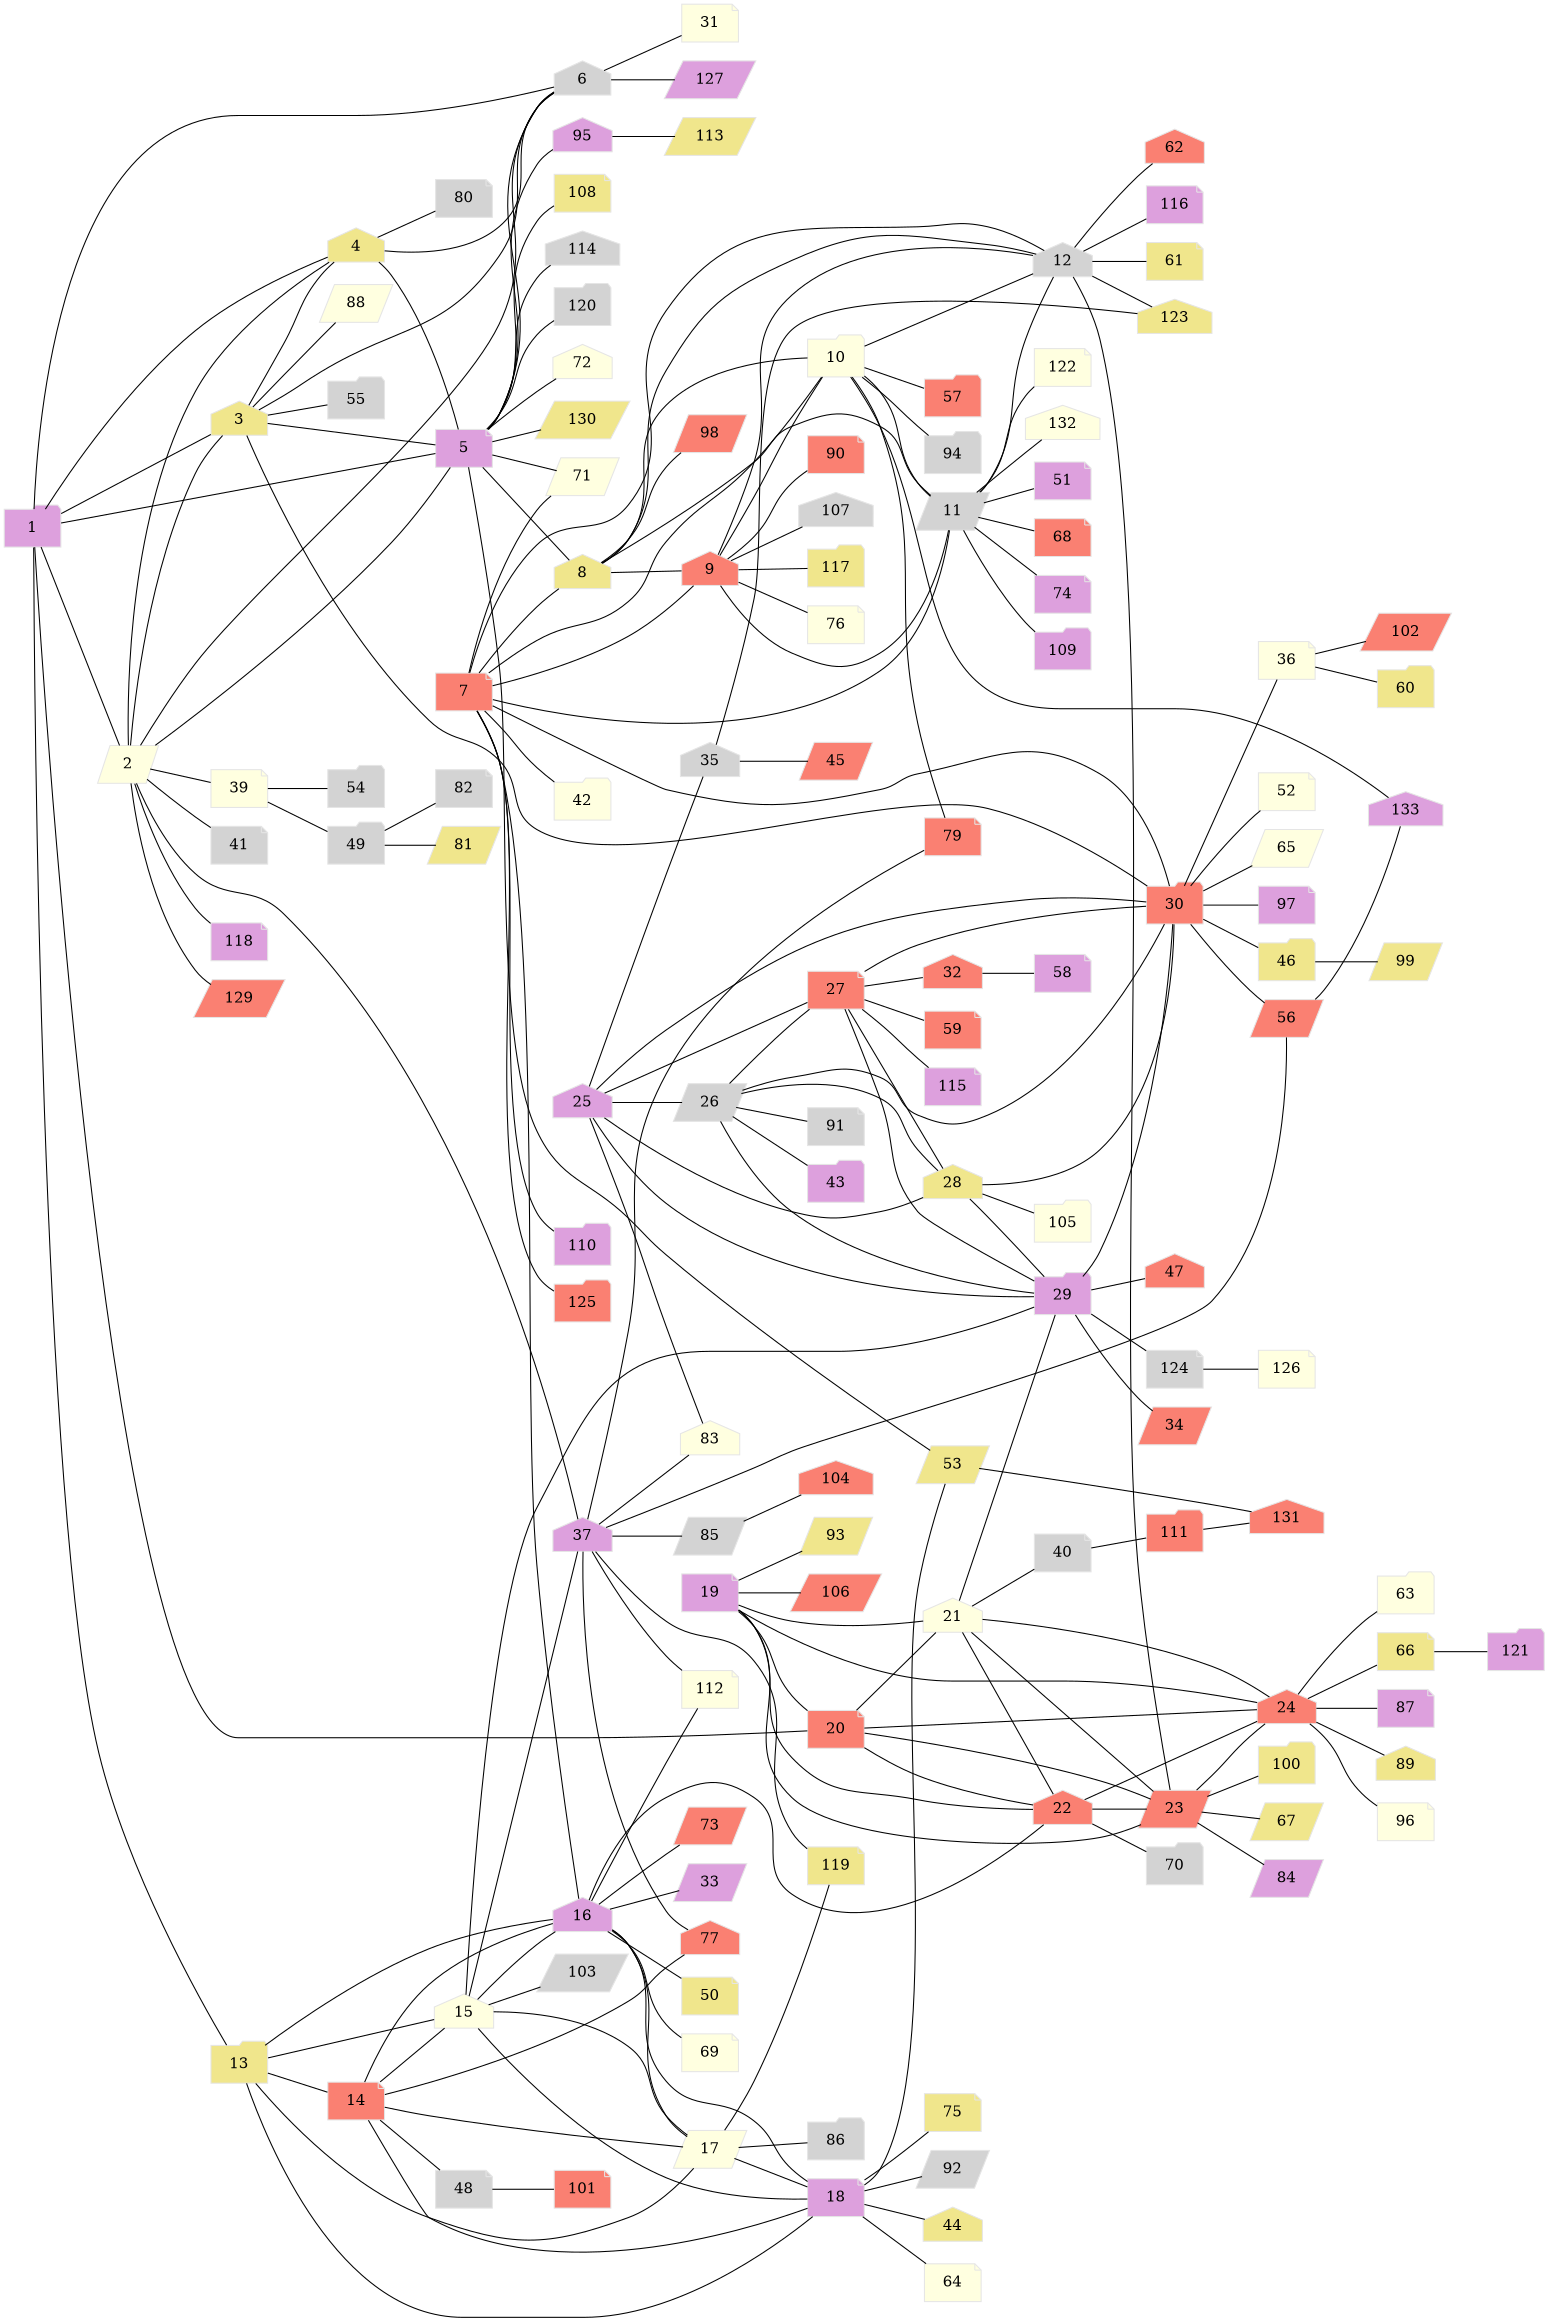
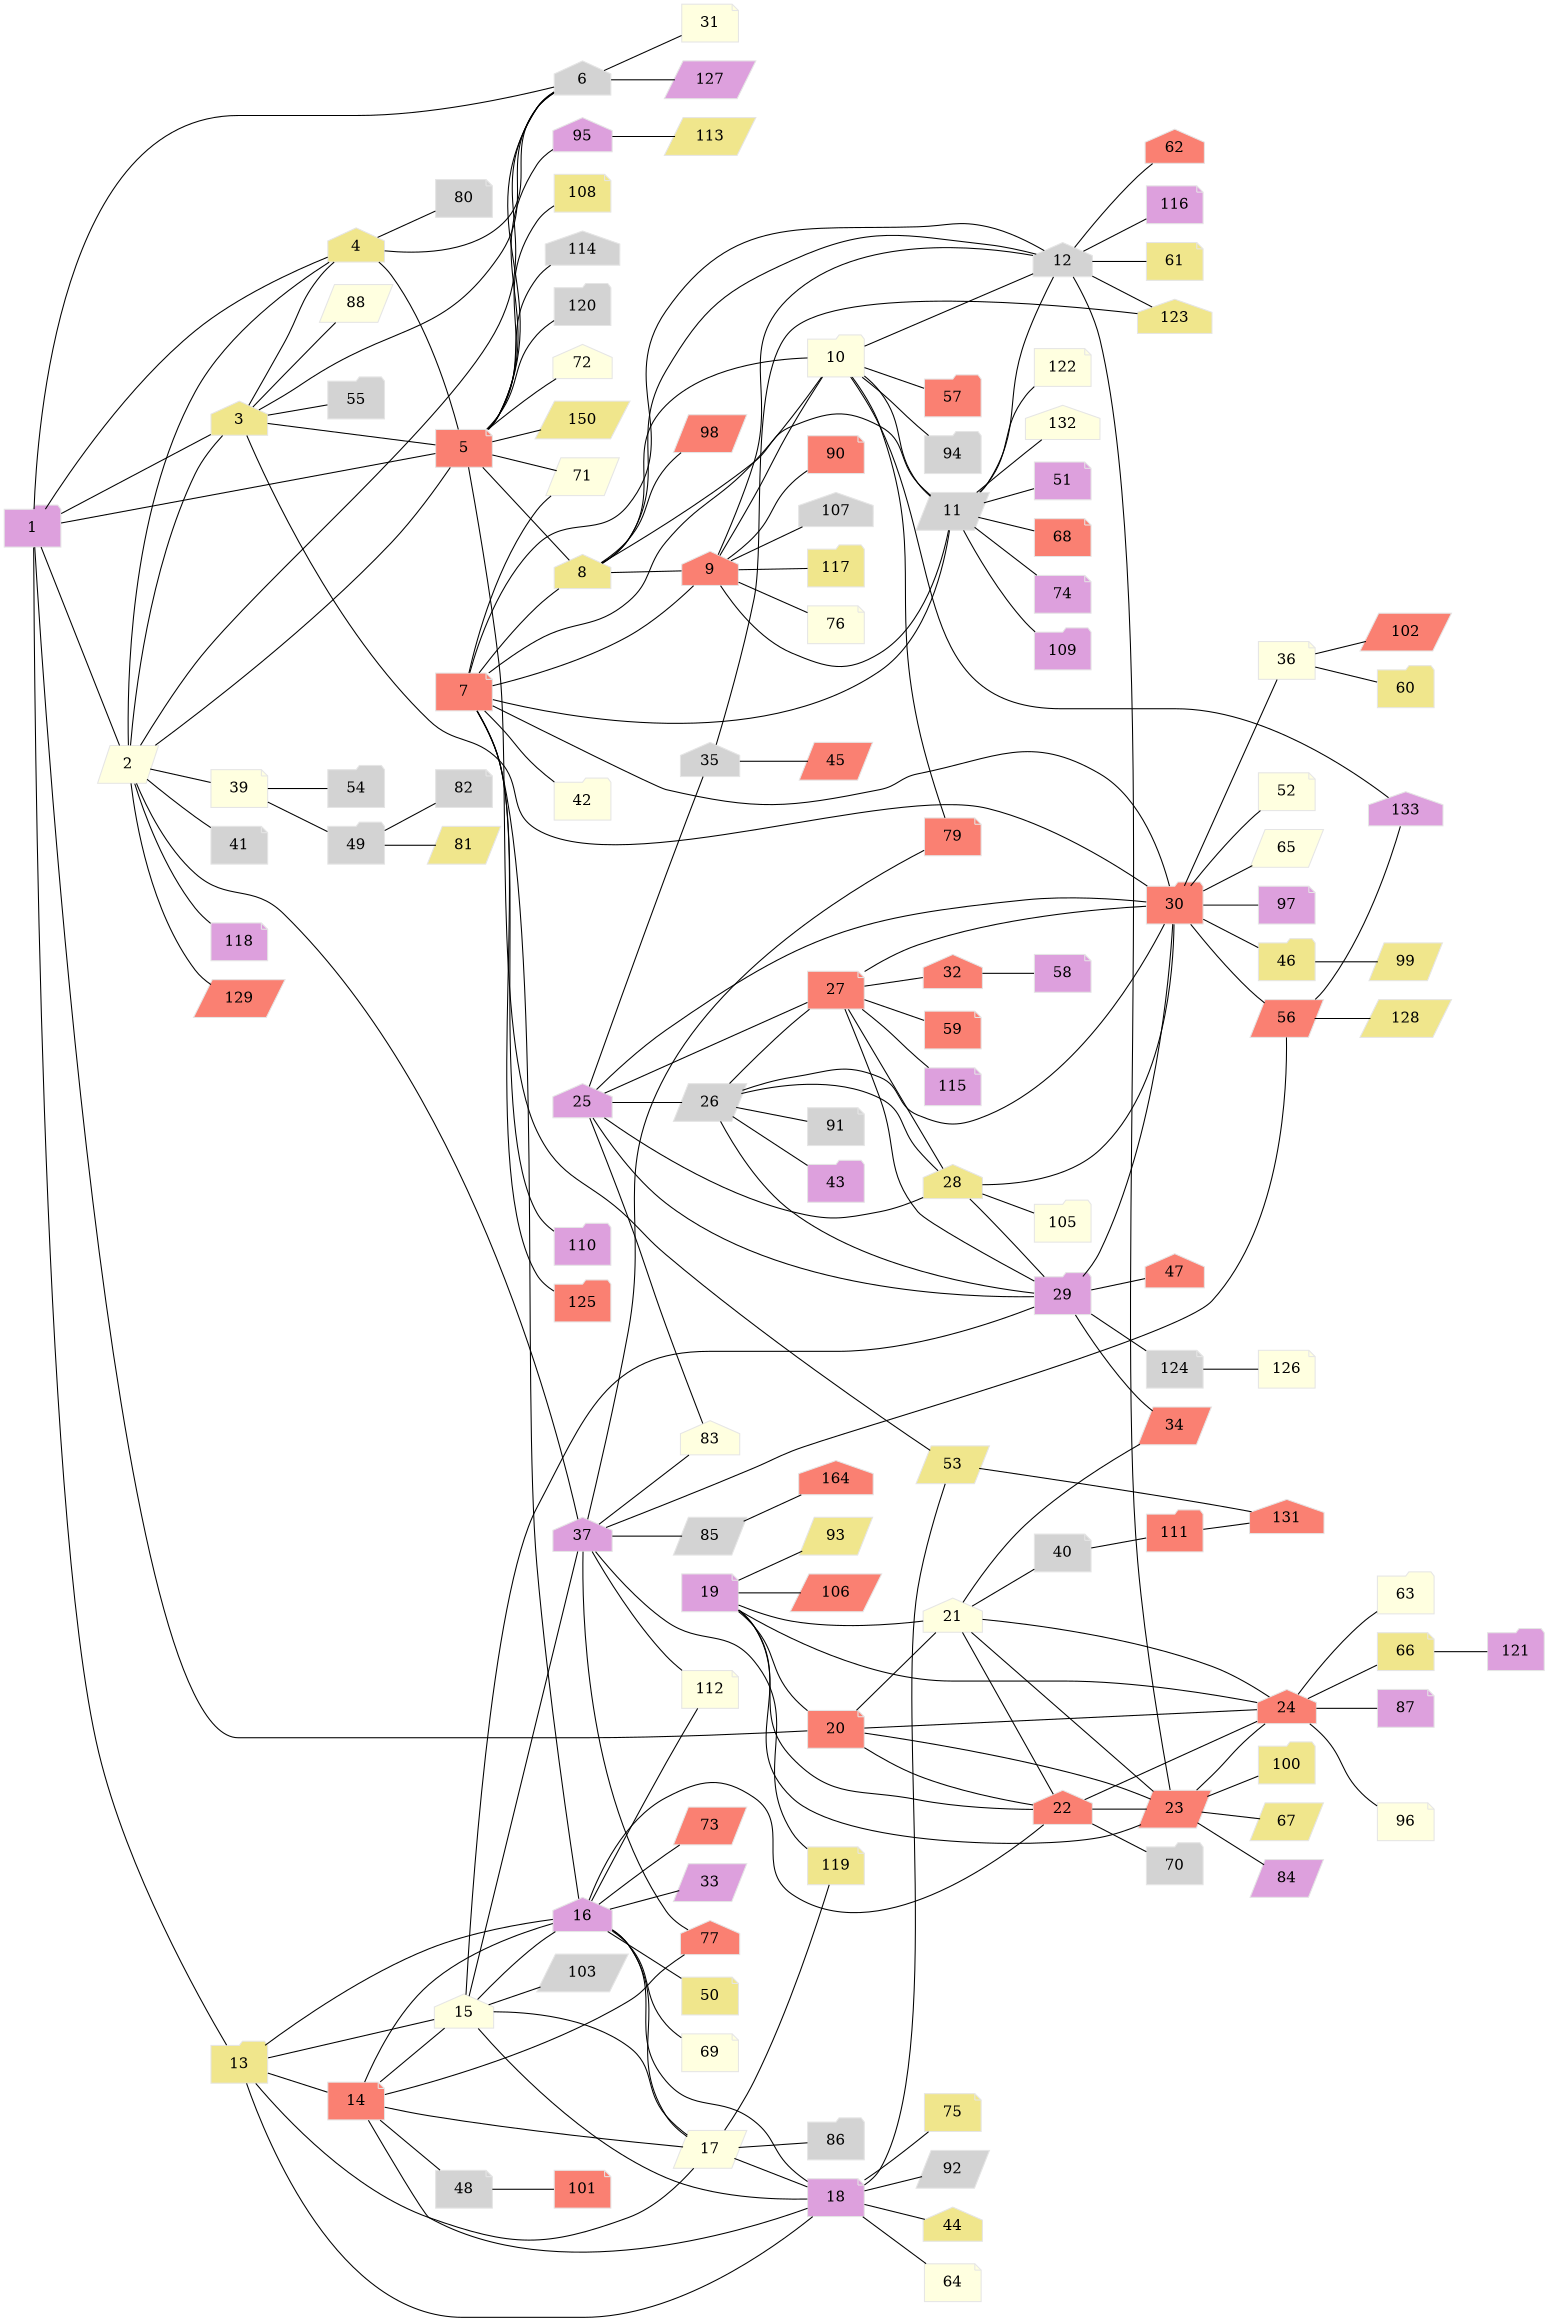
node "130": label "130" -> "150"
node "5": fillcolor plum -> salmon
node "128": added
edge "29" -- "21": now "34" -- "21"
node "104": label "104" -> "164"
node "89": removed
